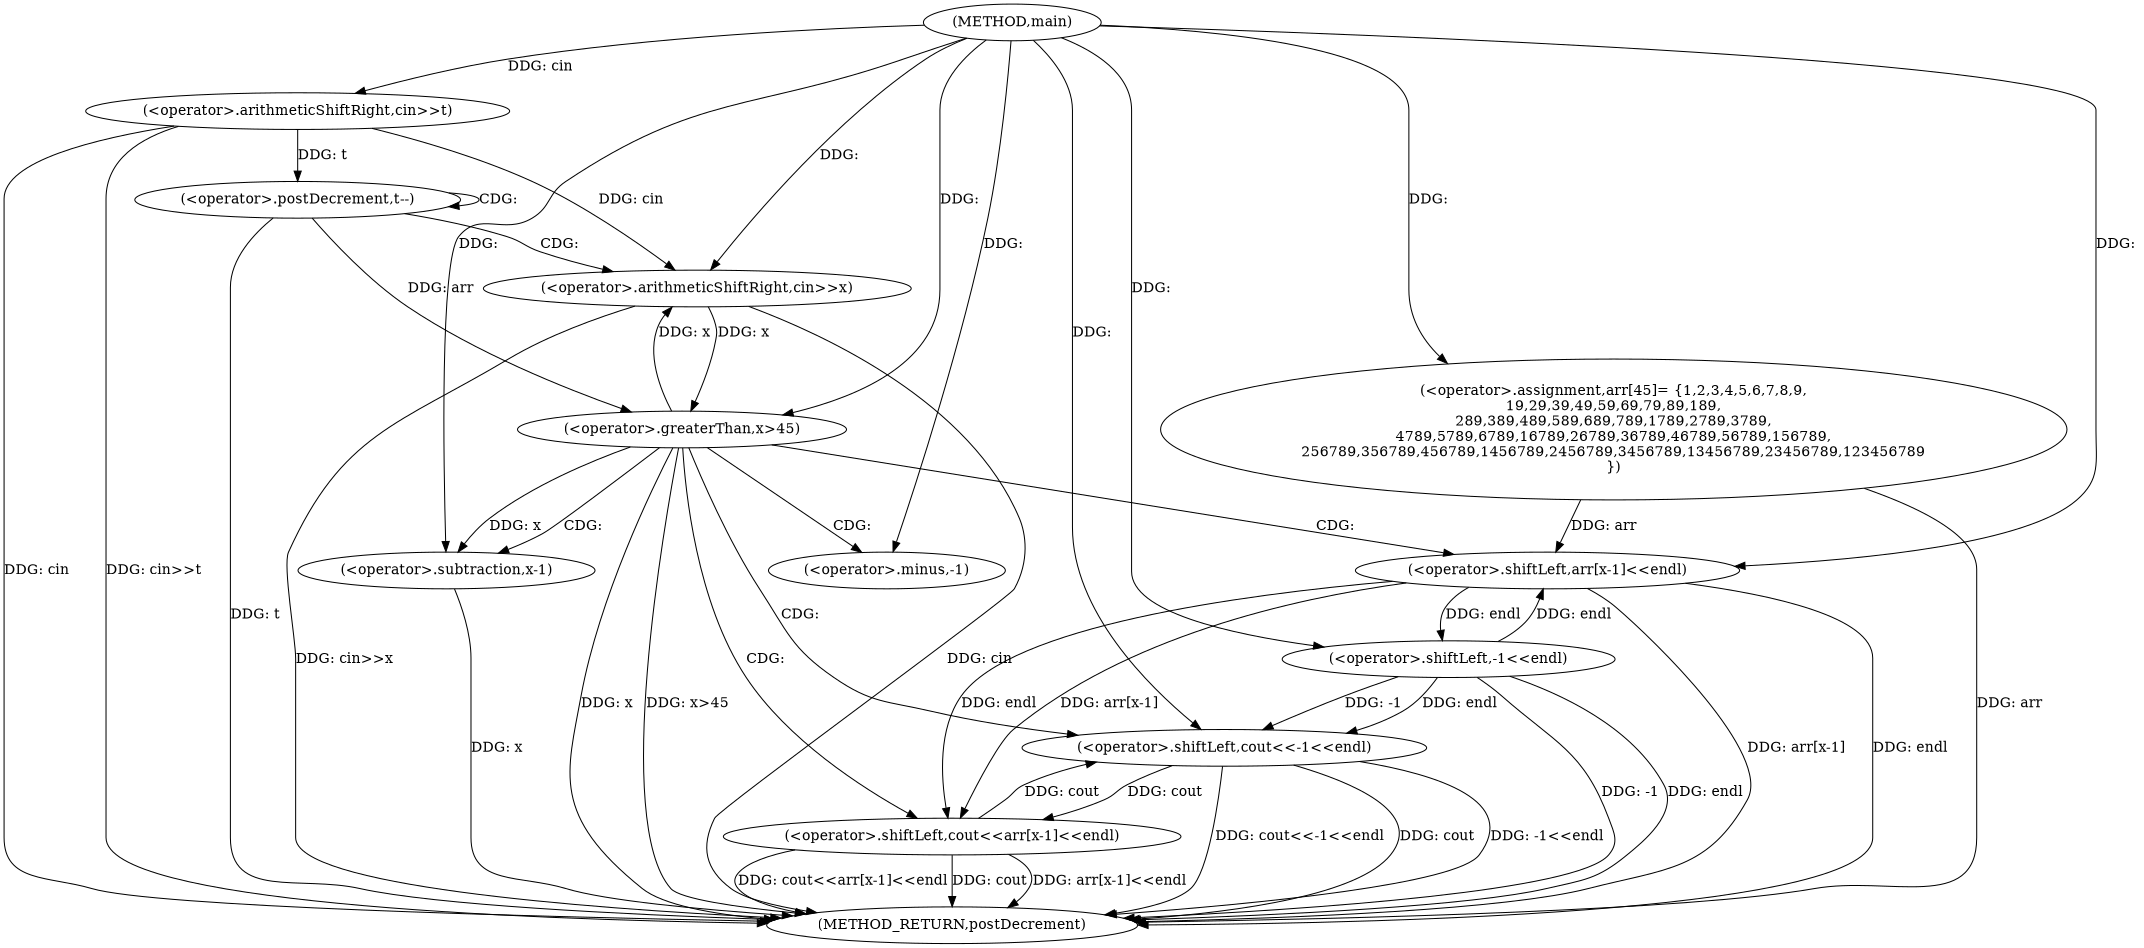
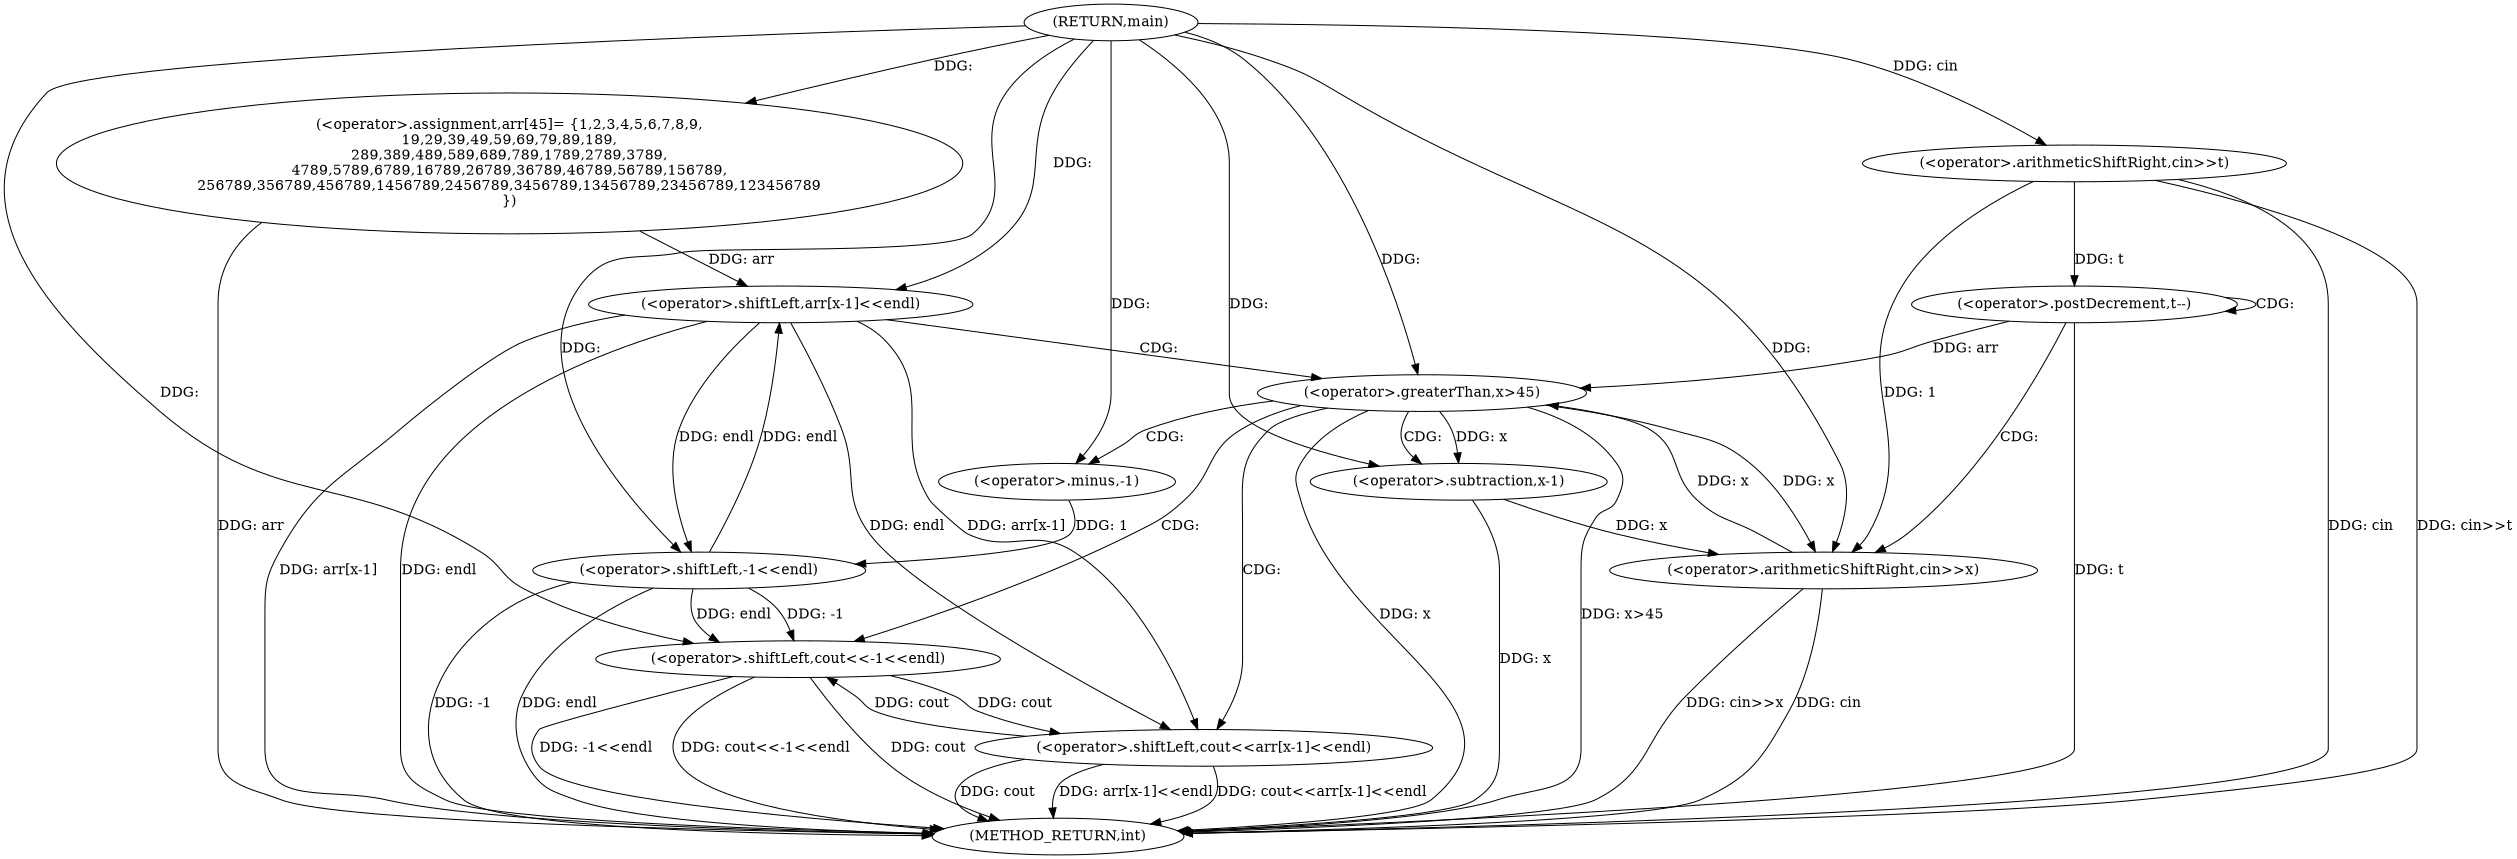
node "(METHOD,main)": label "(METHOD,main)" -> "(RETURN,main)"
edge "(<operator>.arithmeticShiftRight,cin>>t)" -> "(<operator>.arithmeticShiftRight,cin>>x)": label "DDG: cin" -> "DDG: 1"
edge "(<operator>.greaterThan,x>45)" -> "(<operator>.shiftLeft,arr[x-1]<<endl)": reversed
edge "(<operator>.subtraction,x-1)" -> "(<operator>.arithmeticShiftRight,cin>>x)": added, label "DDG: x"
edge "(<operator>.minus,-1)" -> "(<operator>.shiftLeft,-1<<endl)": added, label "DDG: 1"
node "(METHOD_RETURN,postDecrement)": label "(METHOD_RETURN,postDecrement)" -> "(METHOD_RETURN,int)"
